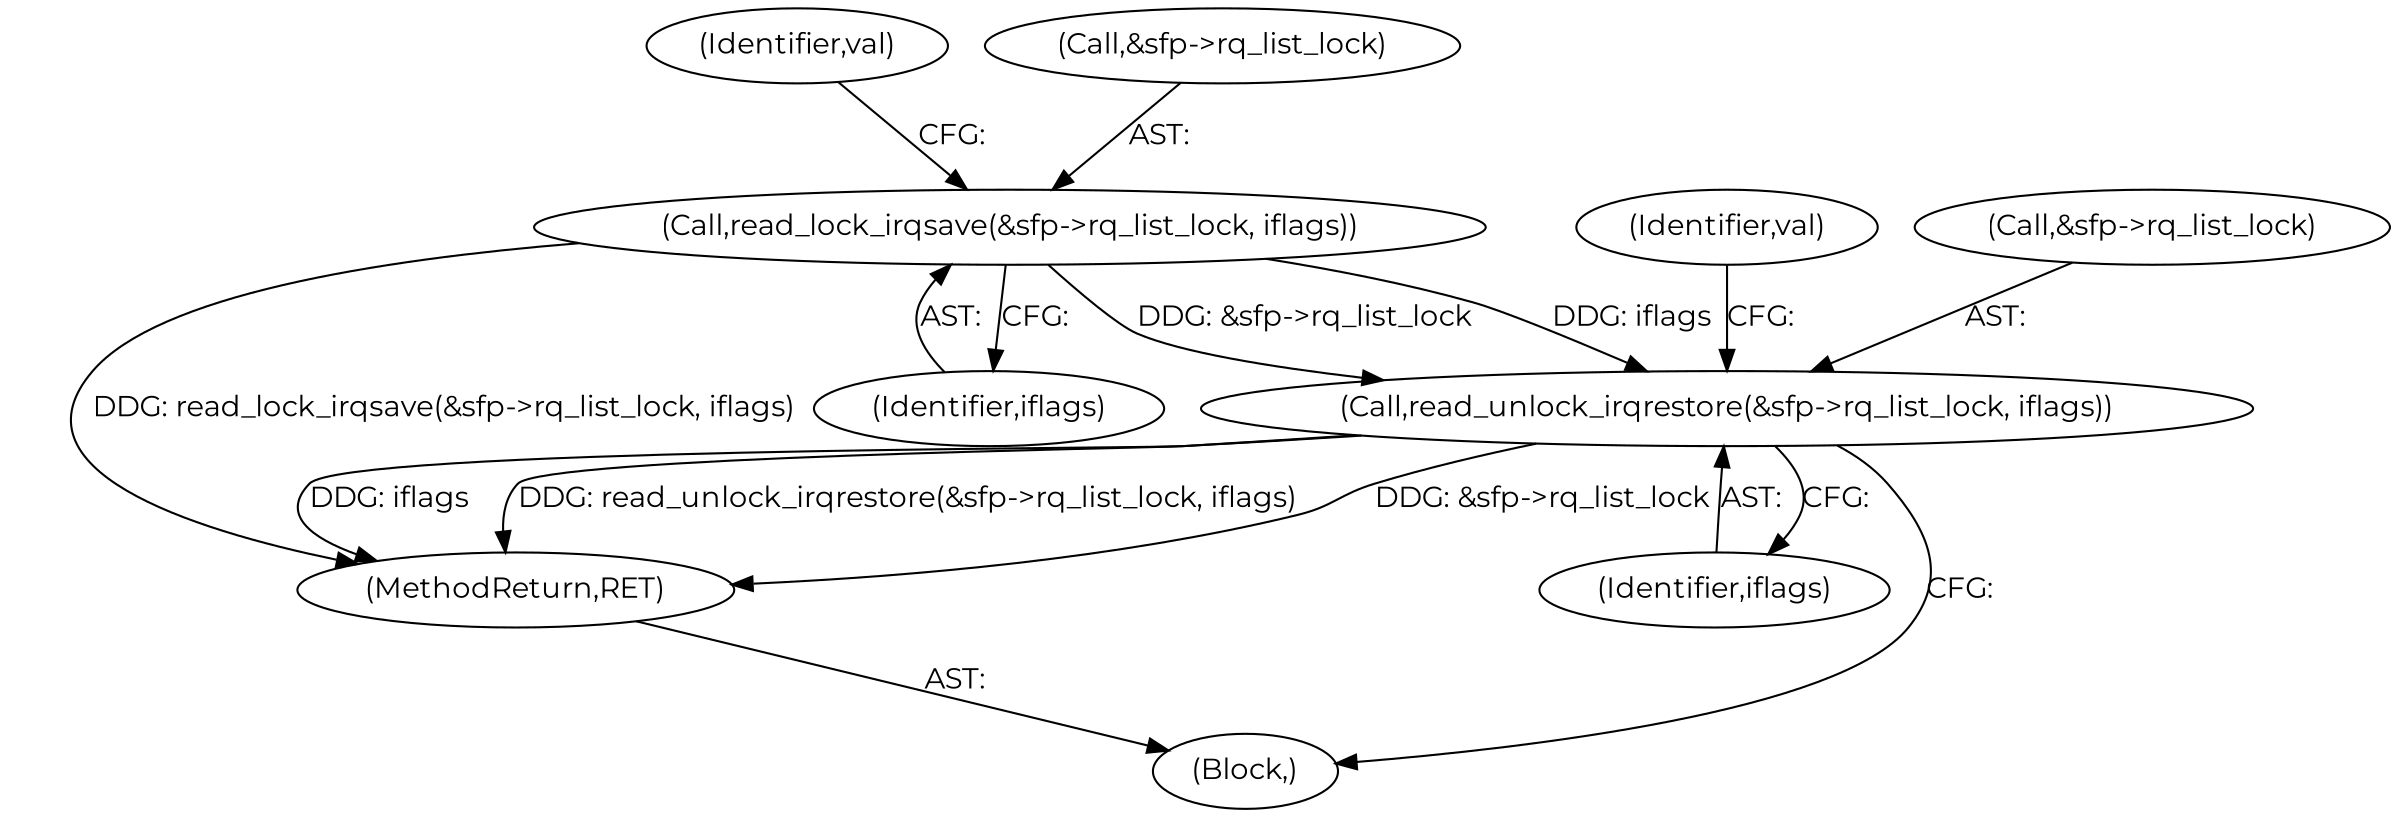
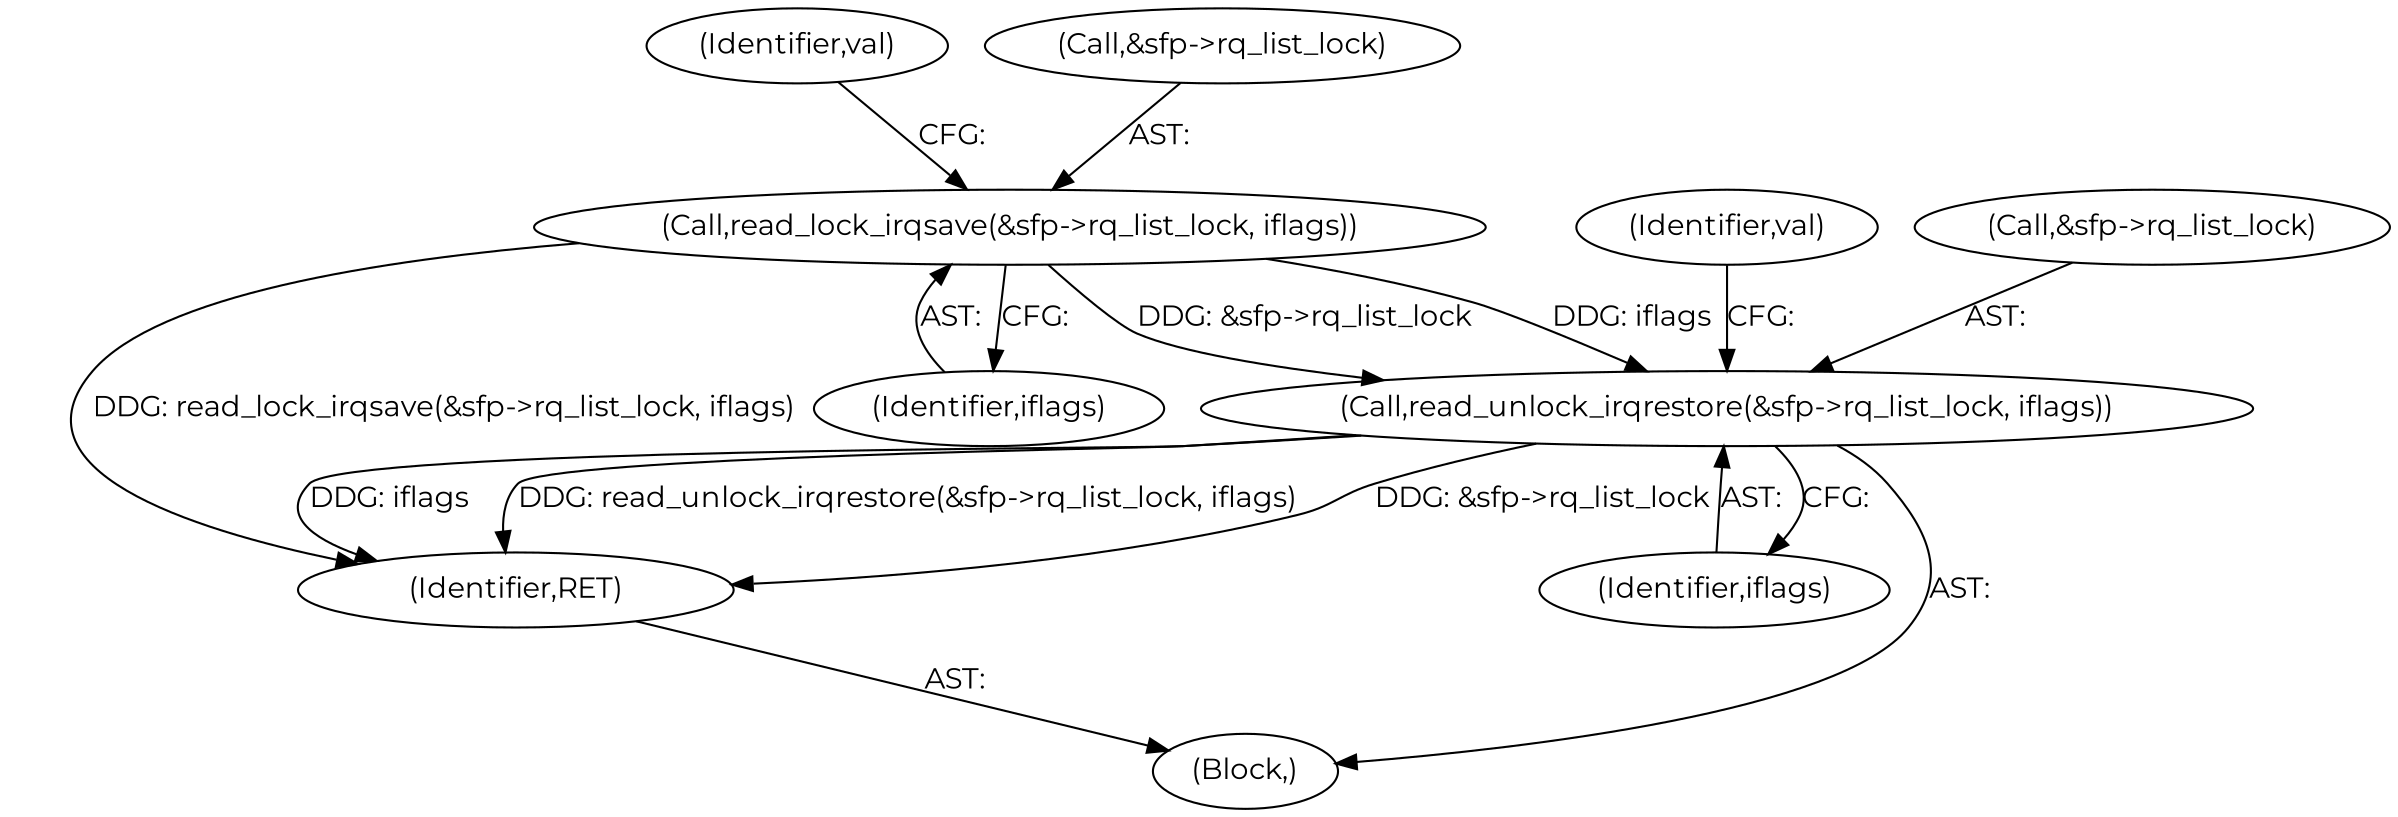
node "(MethodReturn,RET)": label "(MethodReturn,RET)" -> "(Identifier,RET)"
edge "(Call,read_unlock_irqrestore(&sfp->rq_list_lock, iflags))" -> "(Block,)": label "CFG: " -> "AST: "
